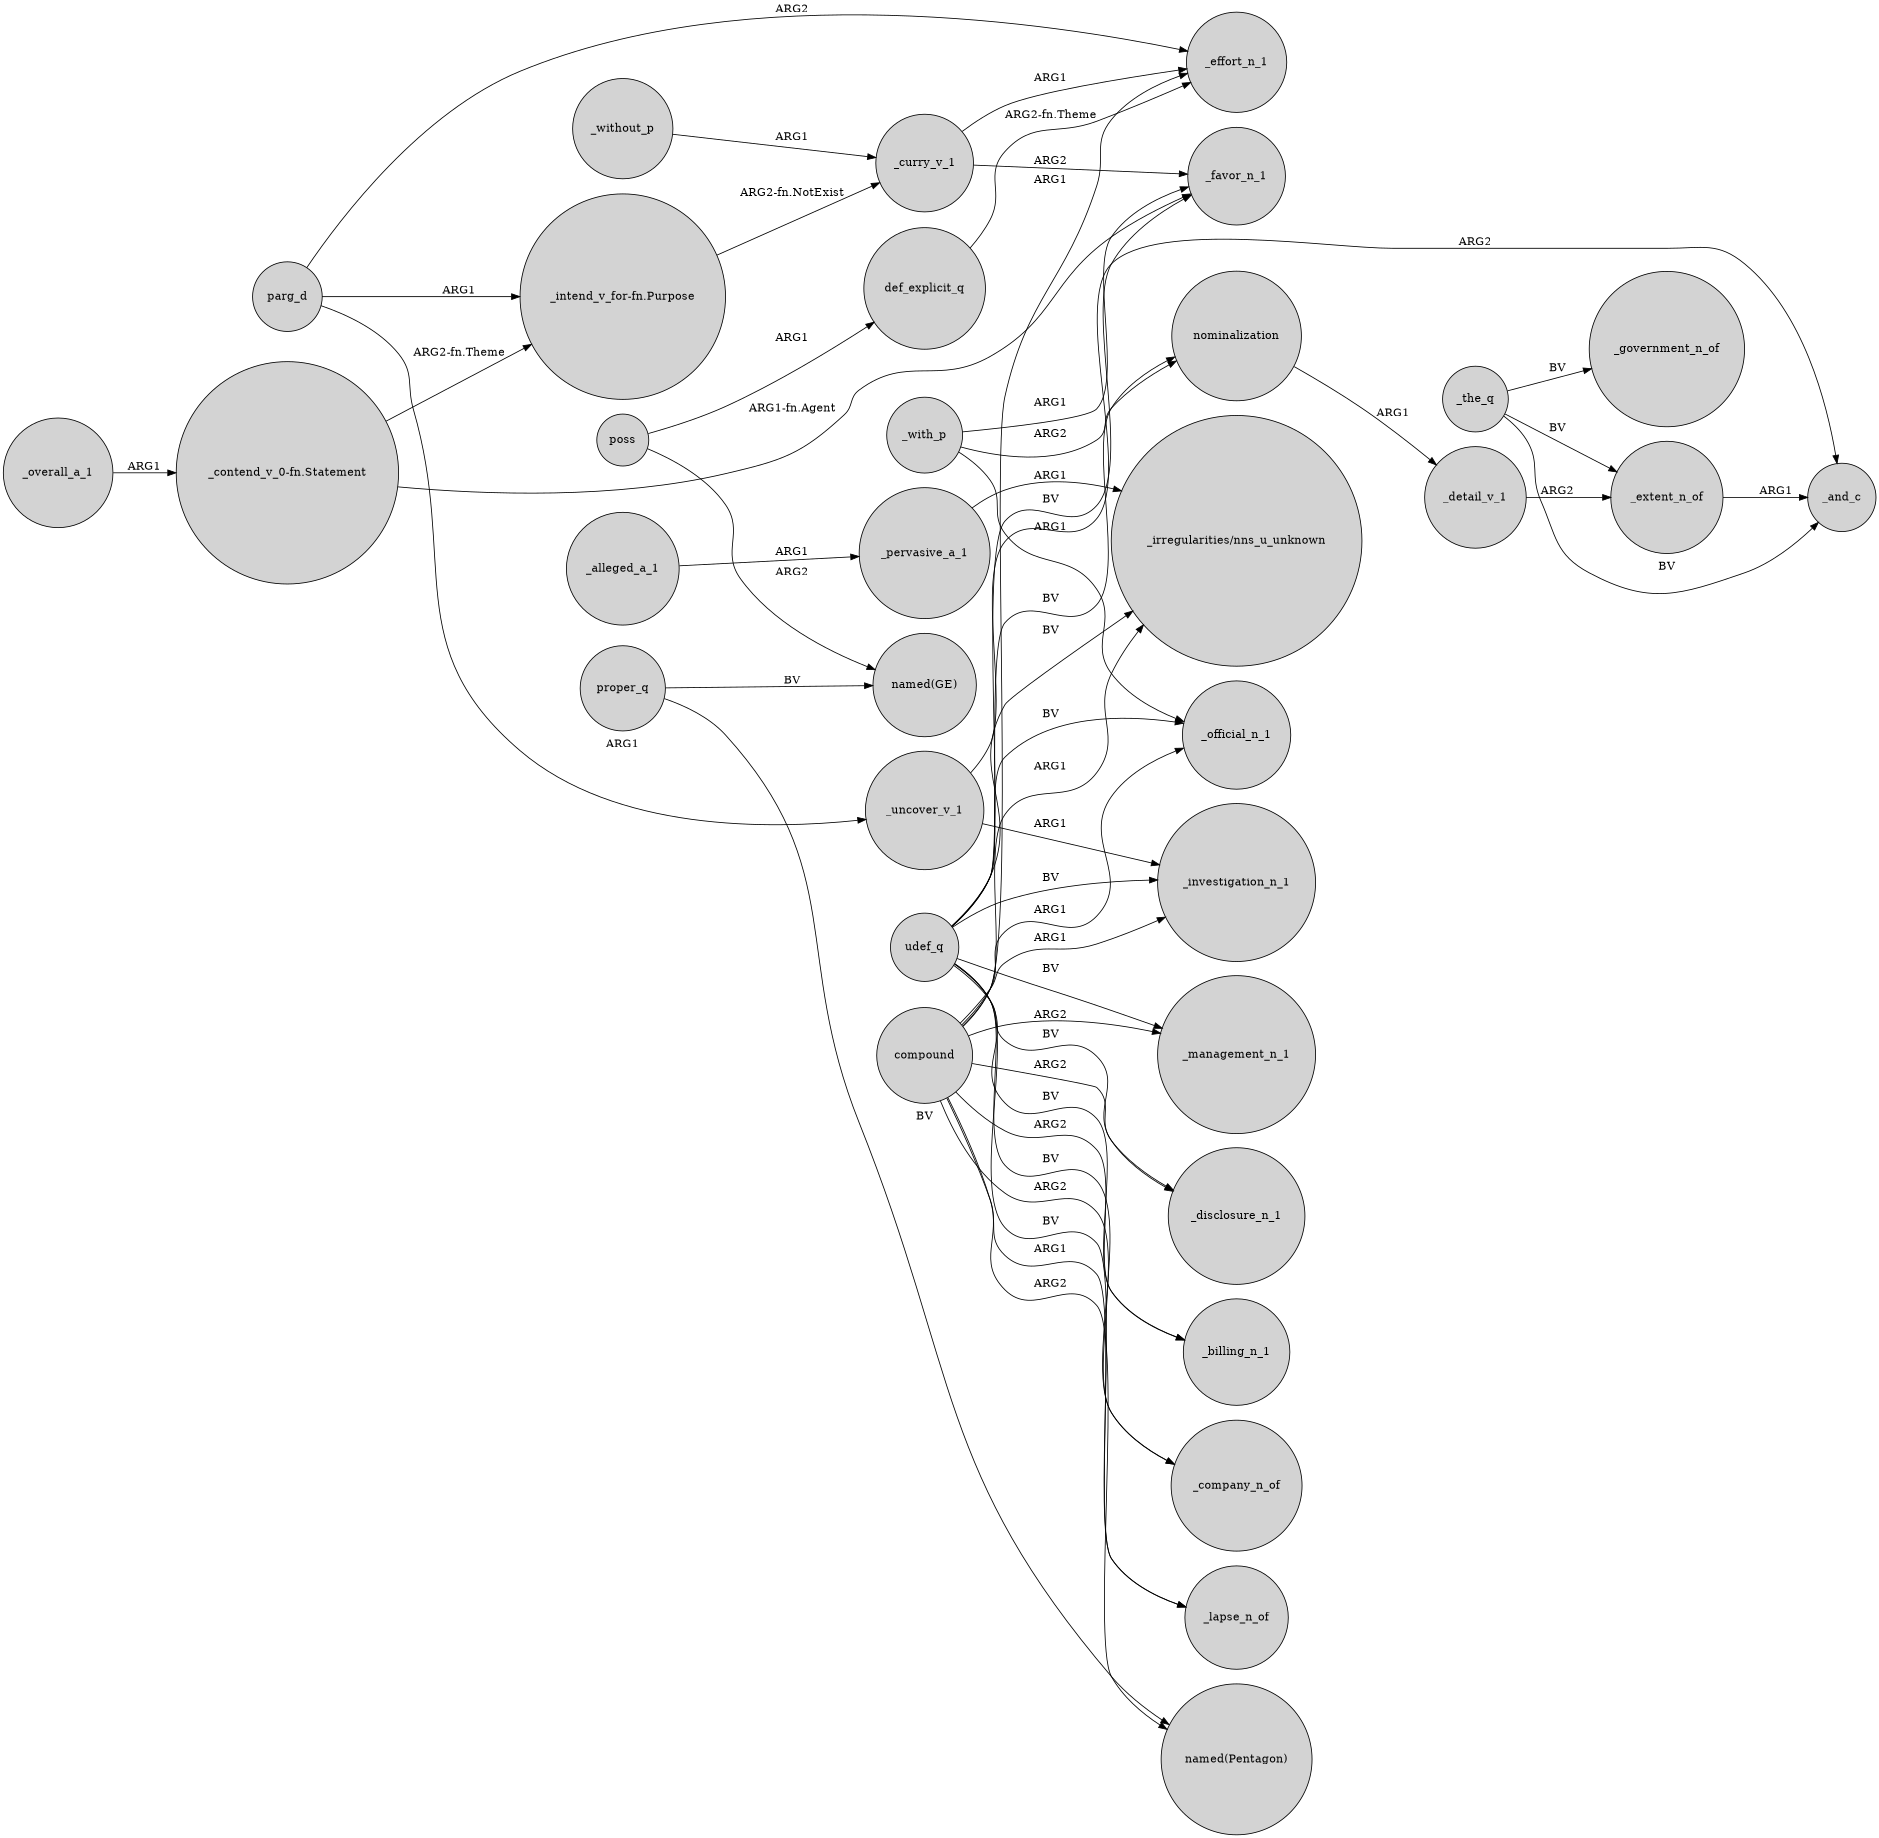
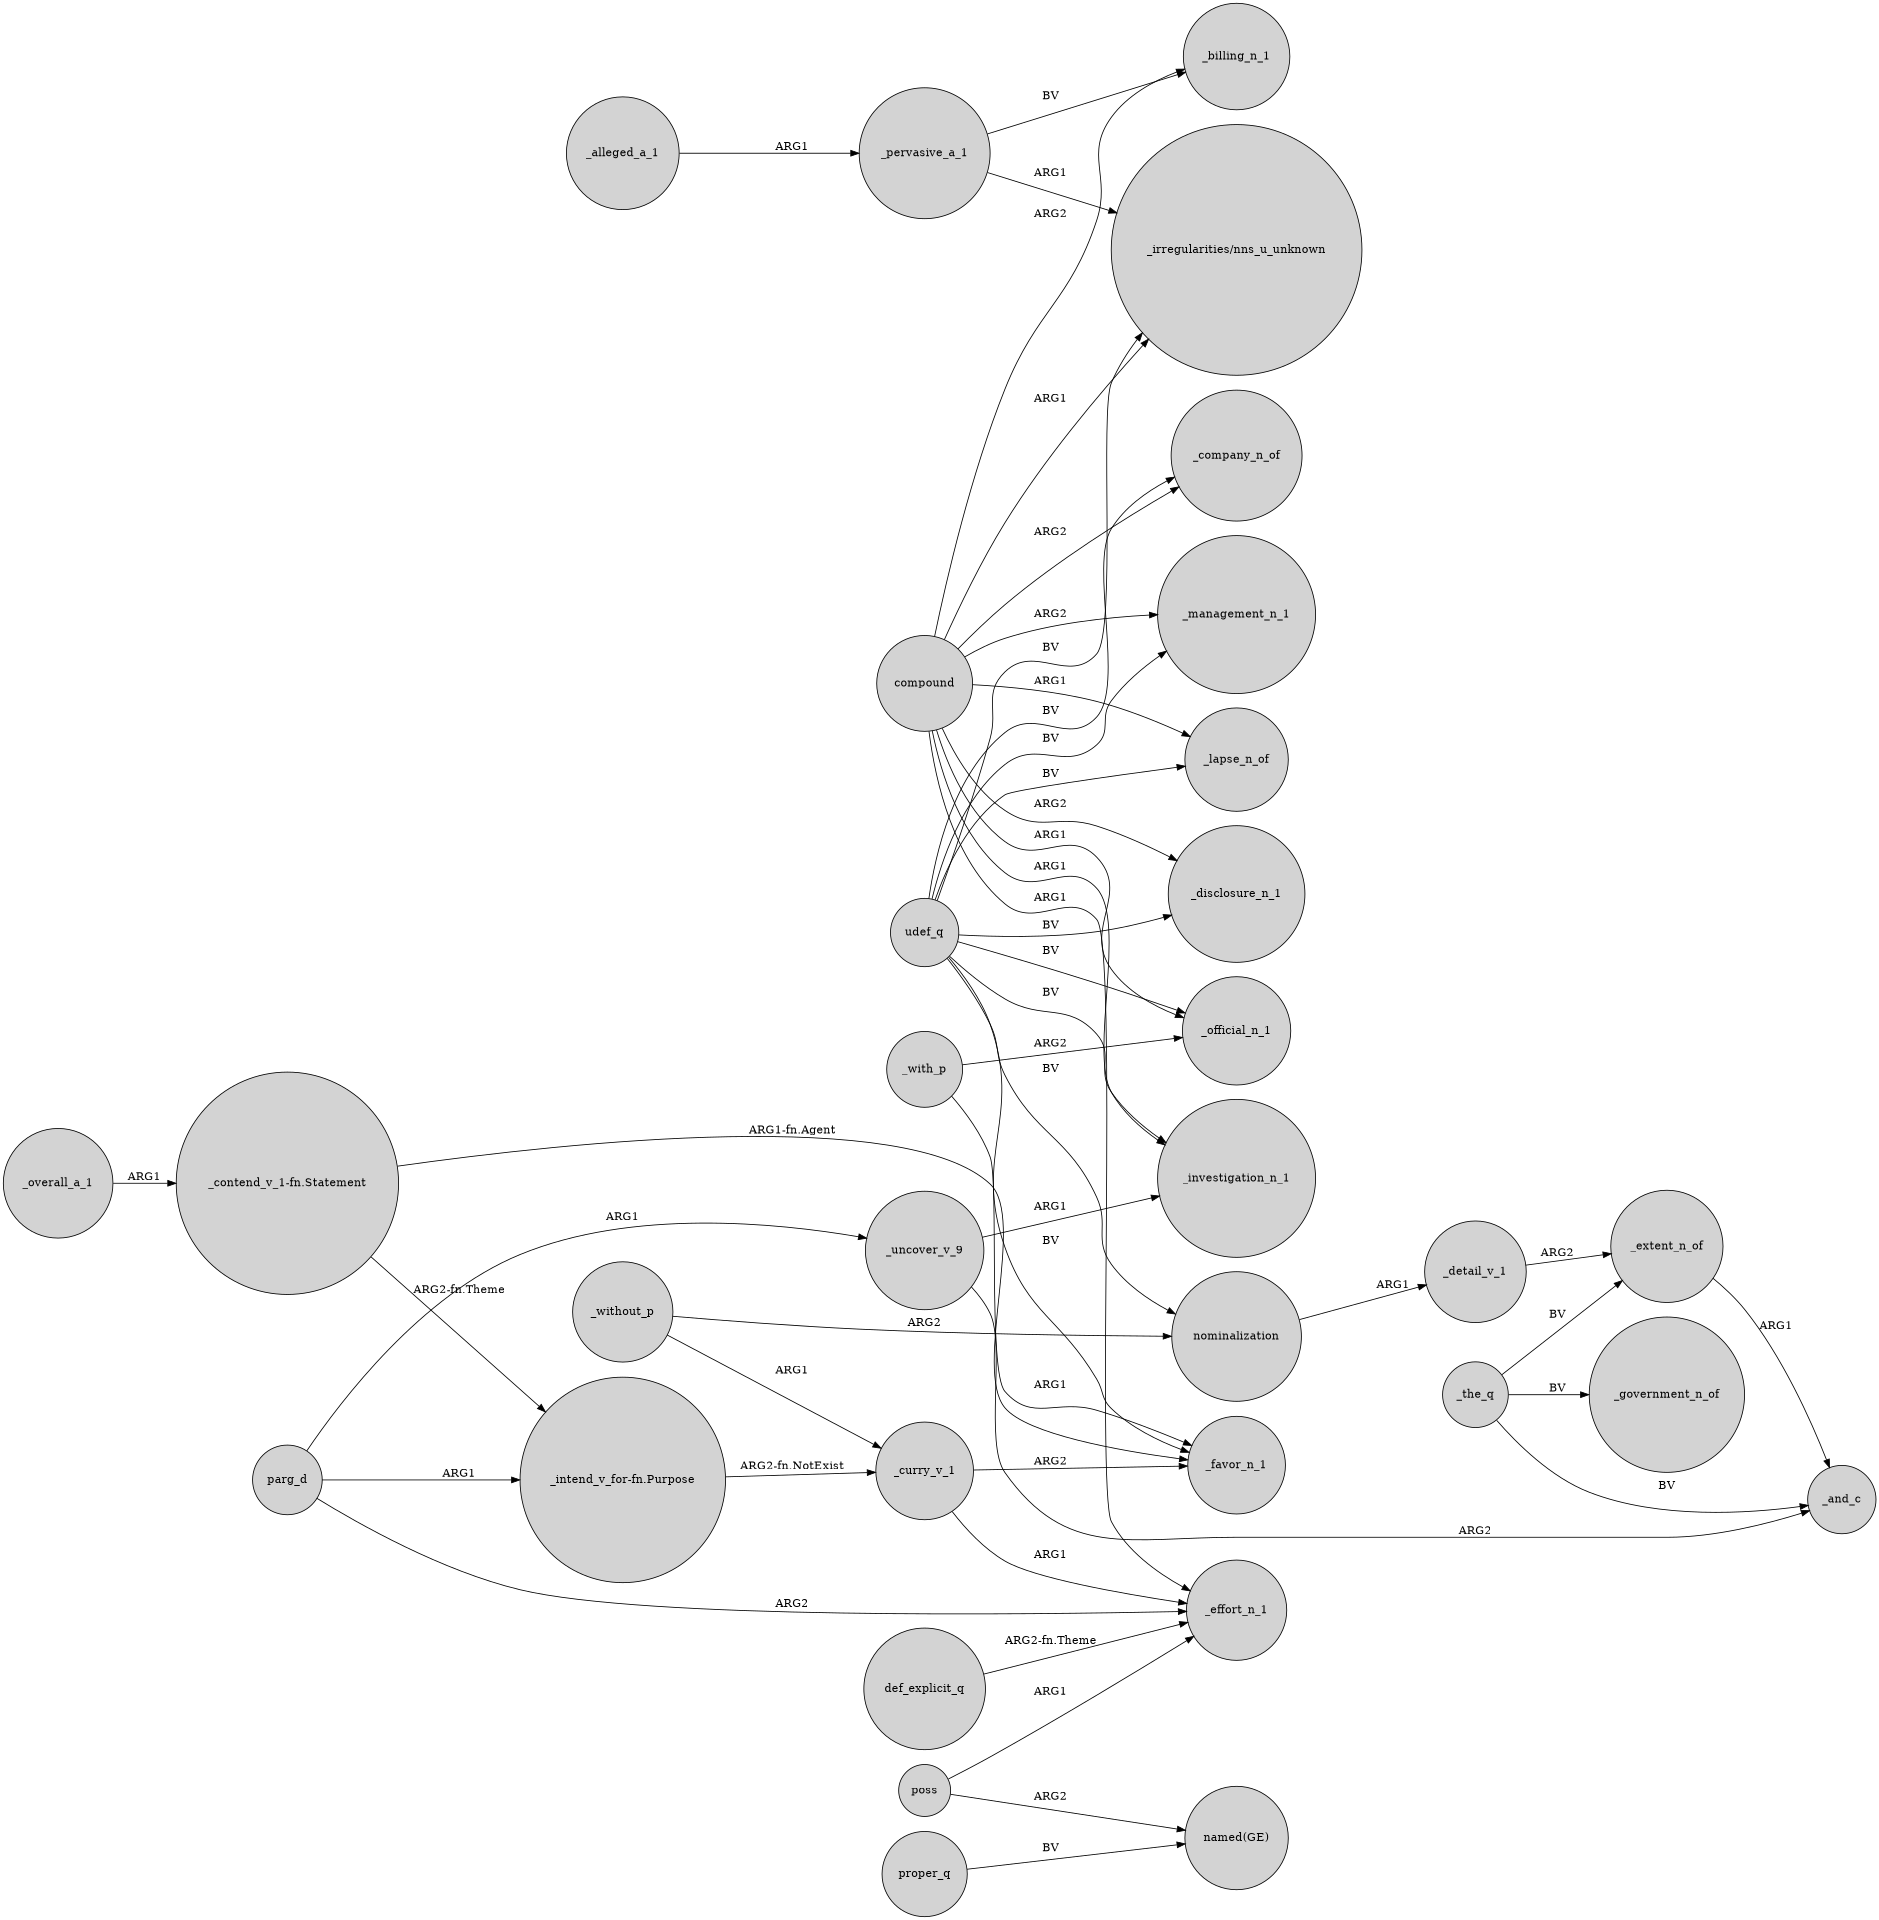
edge "poss" -> "def_explicit_q": now "poss" -> "_effort_n_1"
edge "_with_p" -> "nominalization": now "_without_p" -> "nominalization"
node "_contend_v_0-fn.Statement": label "_contend_v_0-fn.Statement" -> "_contend_v_1-fn.Statement"
edge "_with_p" -> "_official_n_1": label "ARG1" -> "ARG2"
node "_uncover_v_1": label "_uncover_v_1" -> "_uncover_v_9"
edge "udef_q" -> "_billing_n_1": now "_pervasive_a_1" -> "_billing_n_1"
node "named(Pentagon)": removed
